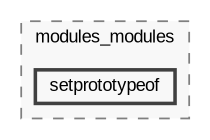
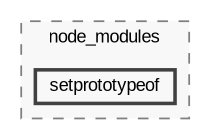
cluster "modules_modules": label "modules_modules" -> "node_modules"
